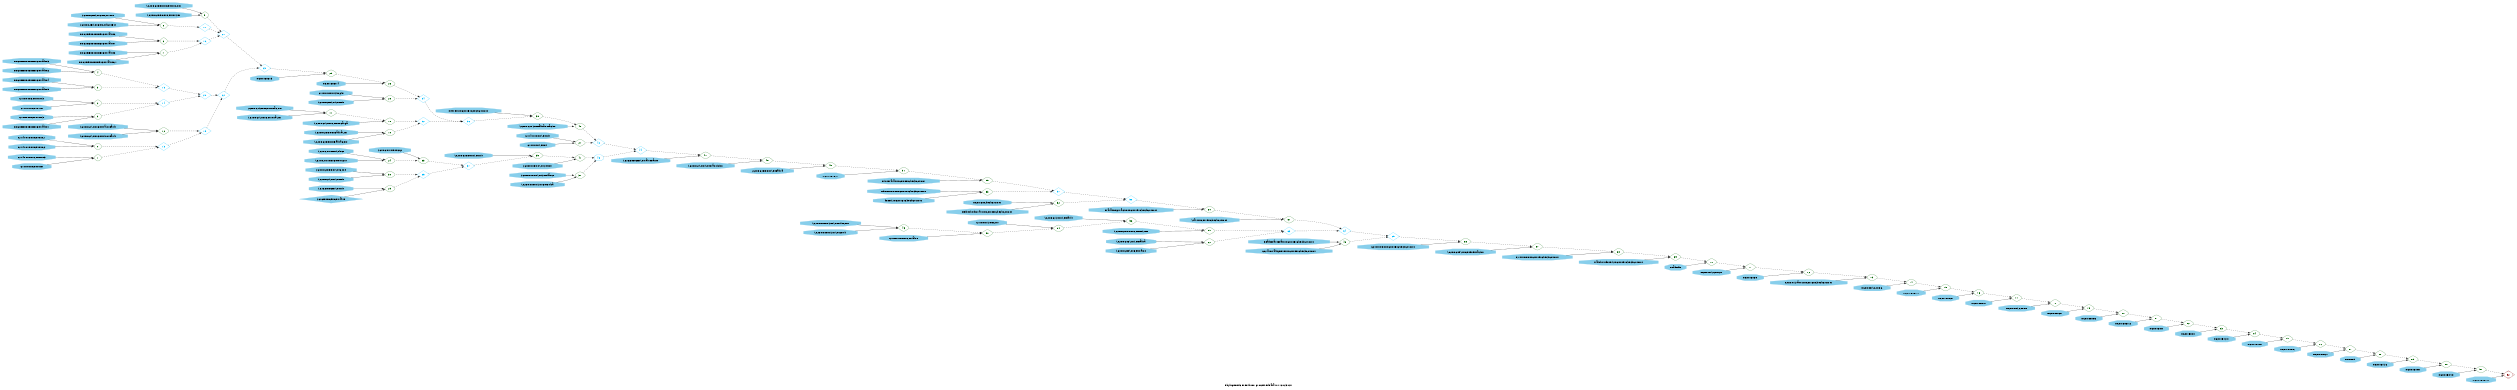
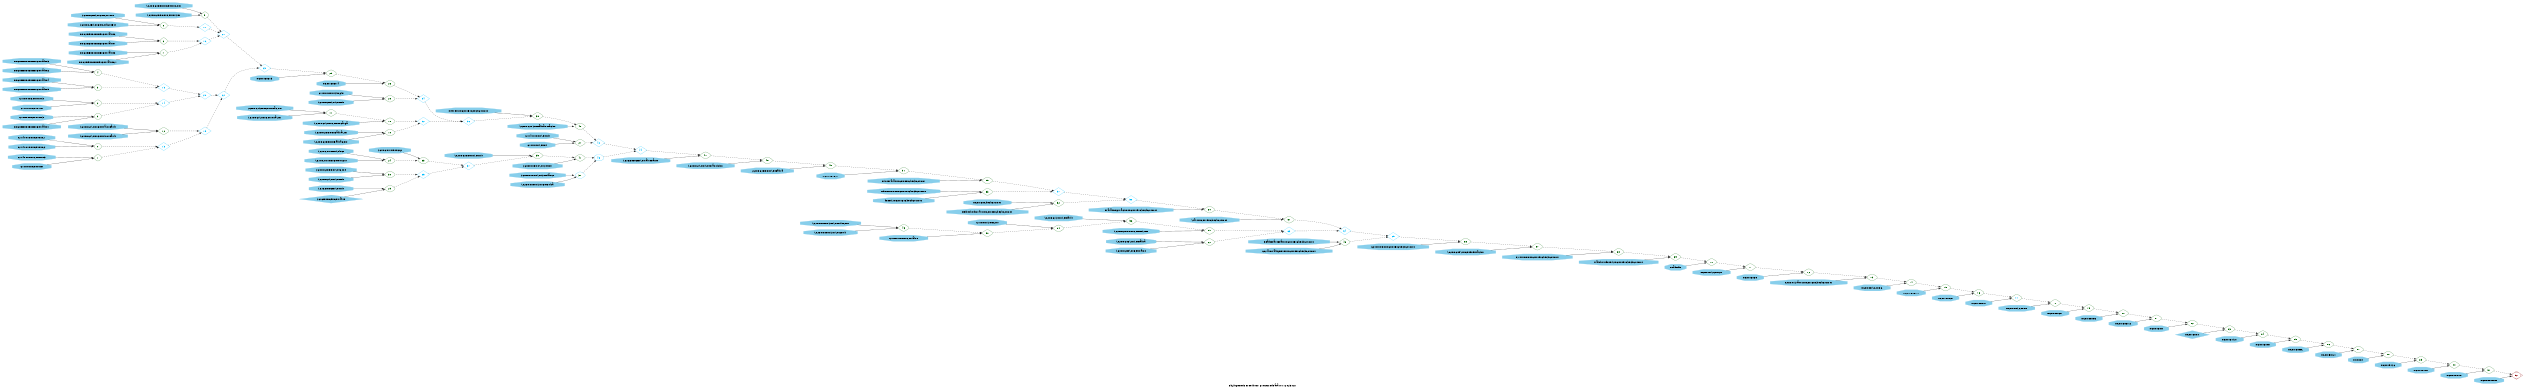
node "31": color #006400 -> #00bfff
node "77": fontcolor #006400 -> #00bfff
node "ACTIVE_LZ": shape octagon -> diamond
